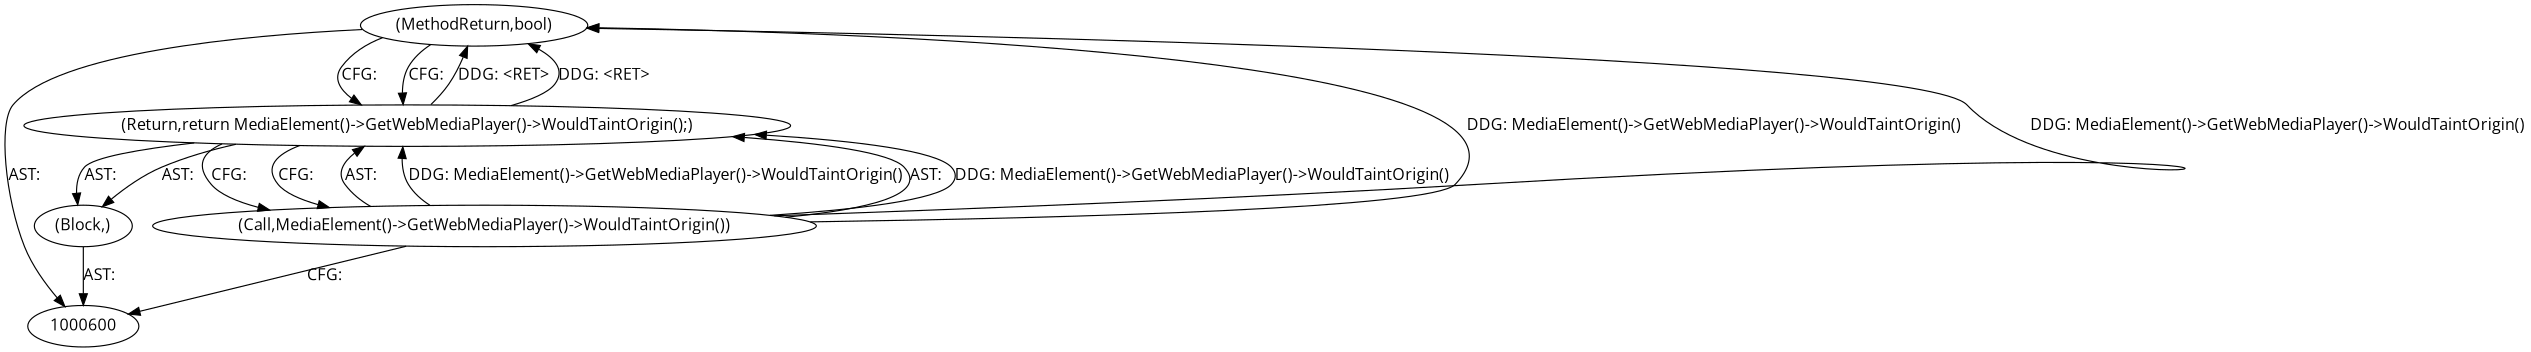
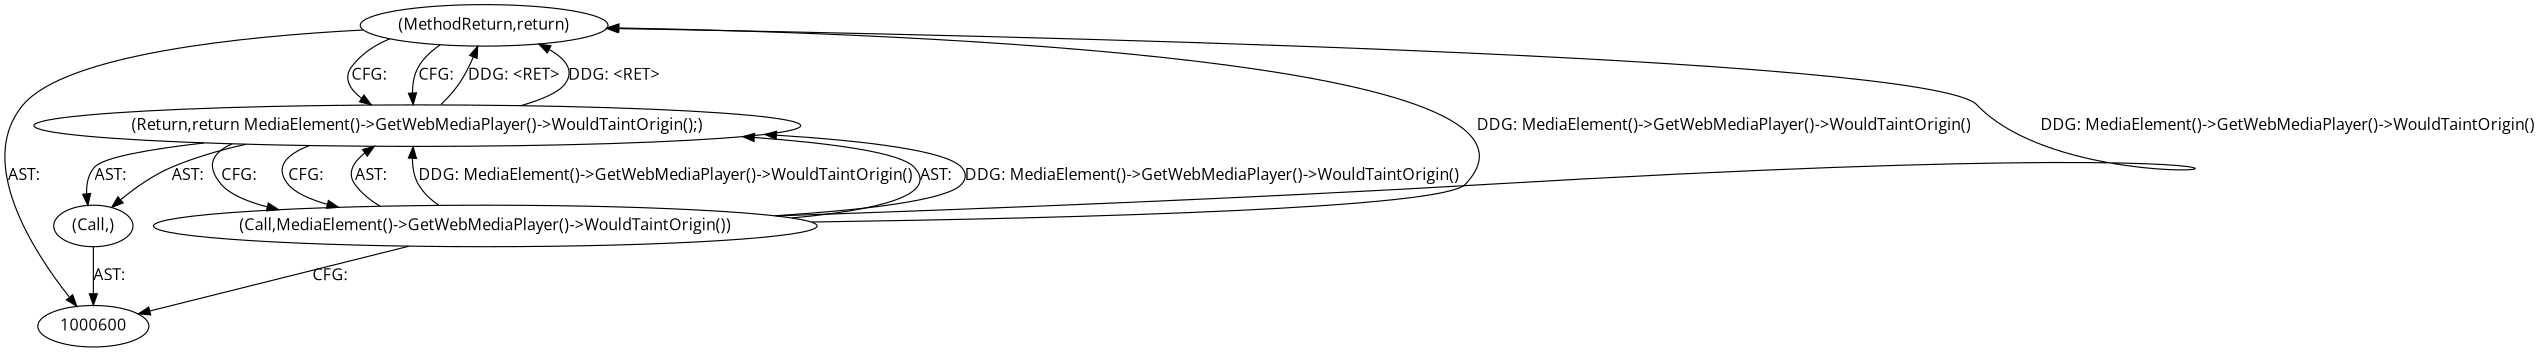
node "(MethodReturn,bool)": label "(MethodReturn,bool)" -> "(MethodReturn,return)"
node "(Block,)": label "(Block,)" -> "(Call,)"
